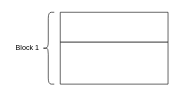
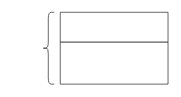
node "Block 1": removed
